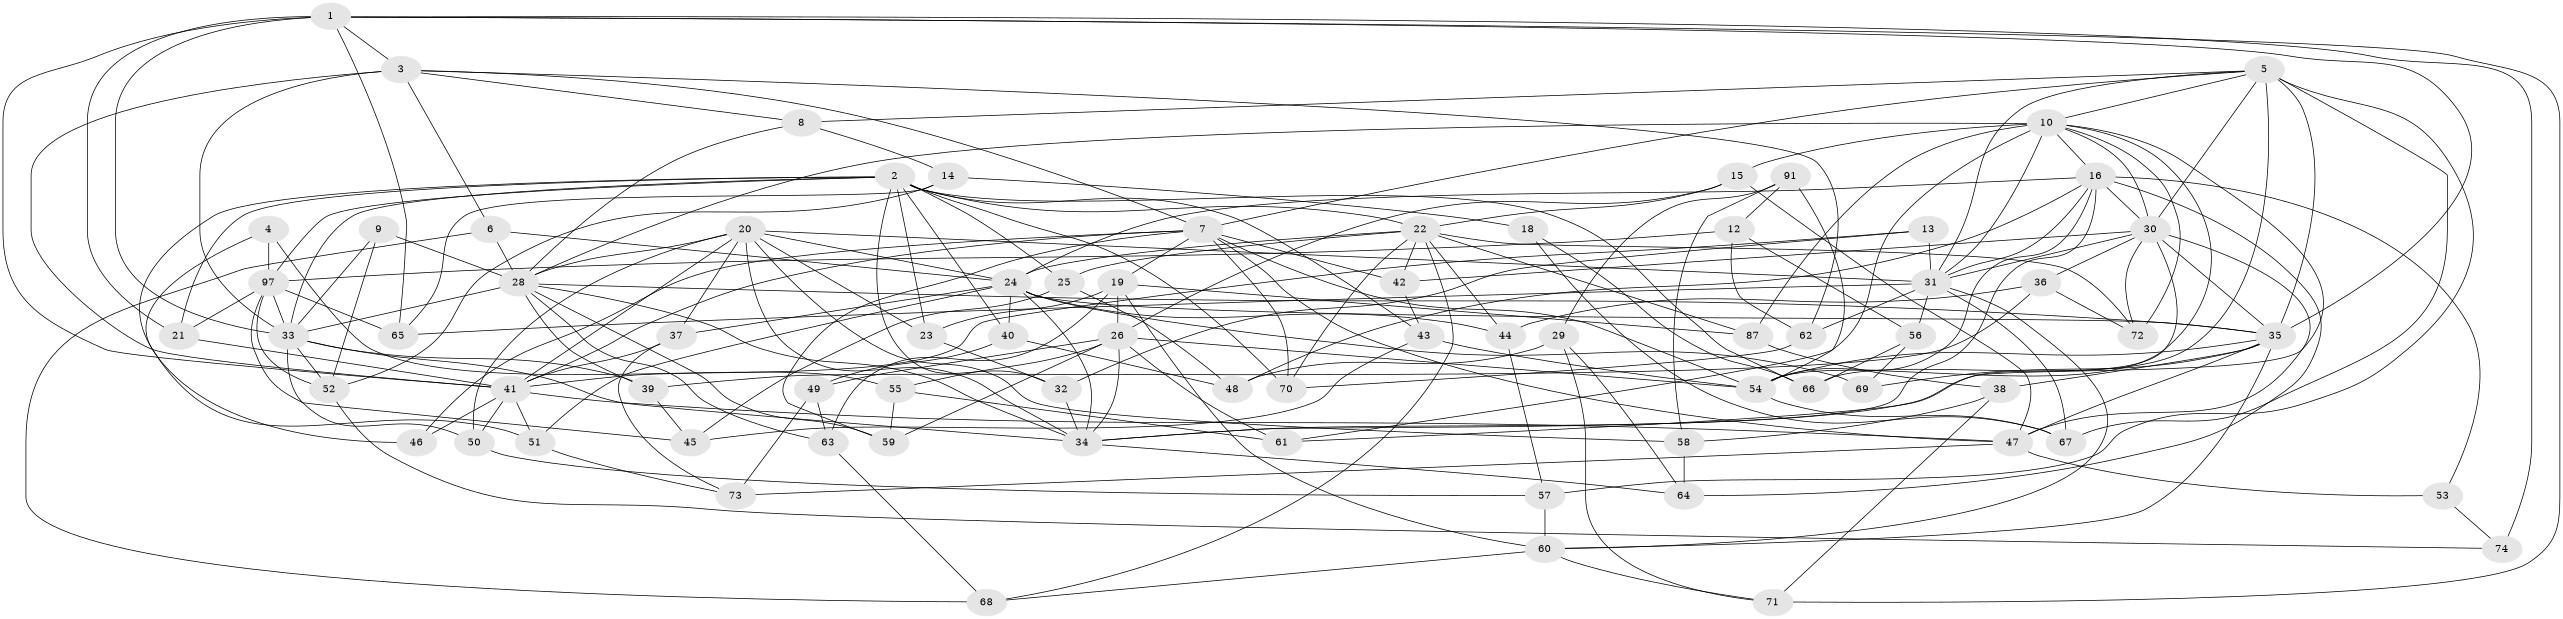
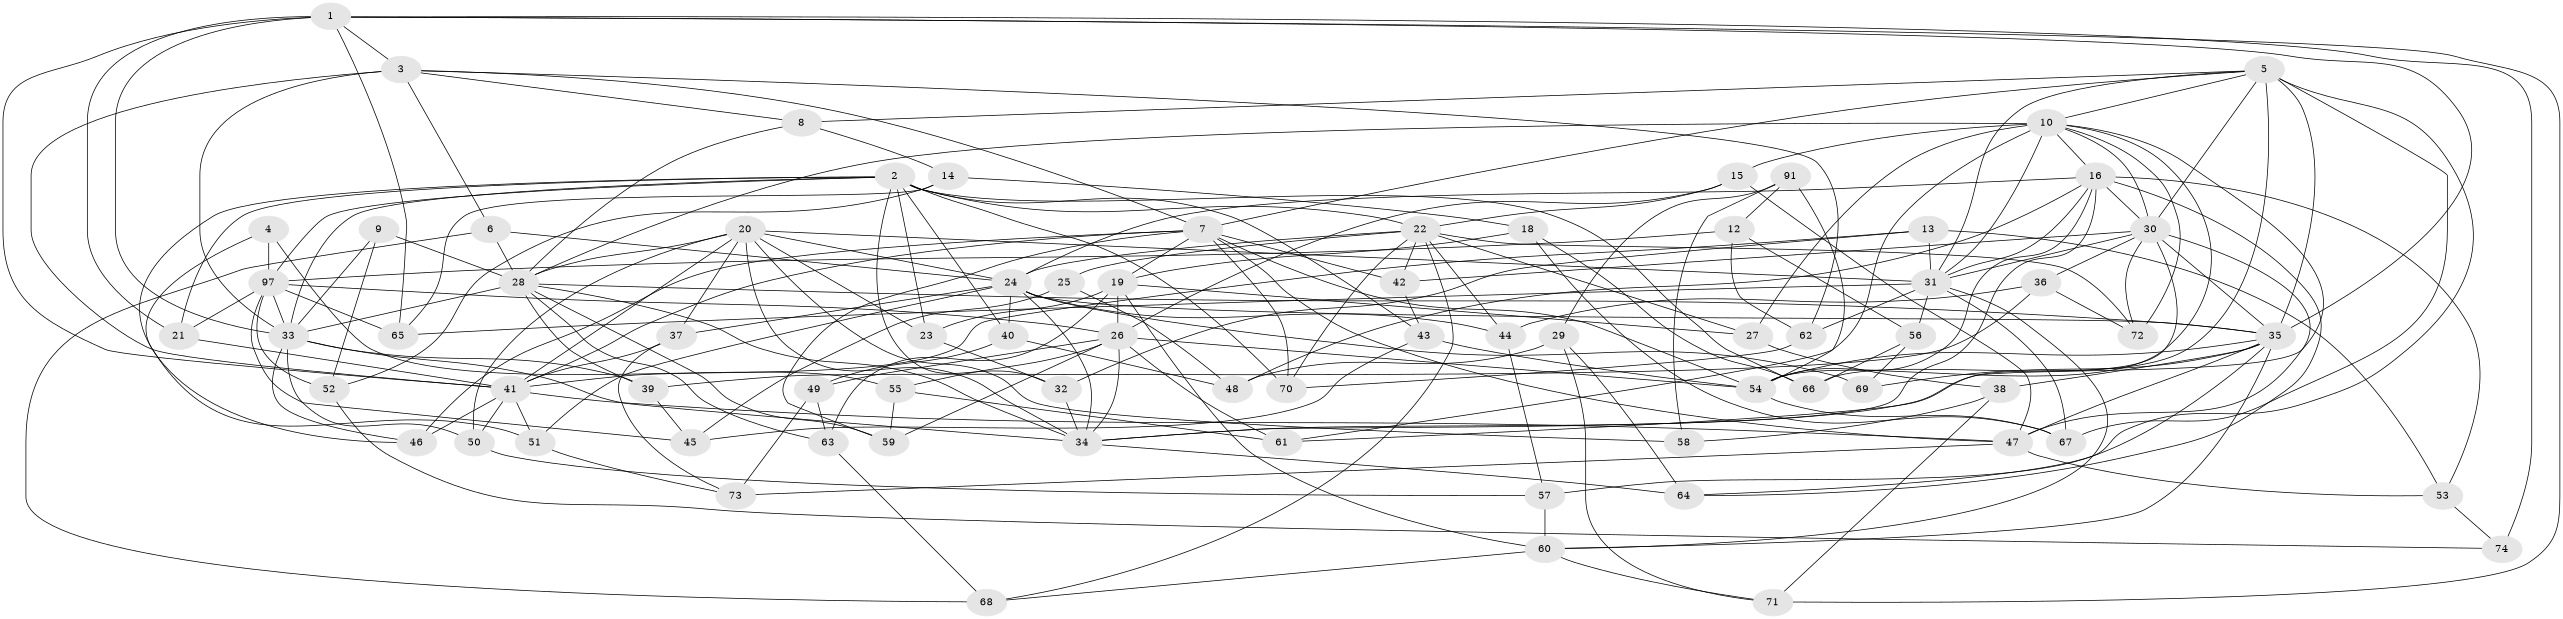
edge "2" -- "25": removed
edge "18" -- "19": added
edge "13" -- "53": added
edge "97" -- "26": added
node "87": label "87" -> "27"
edge "33" -- "52": now "33" -- "46"
edge "58" -- "64": now "35" -- "64"
